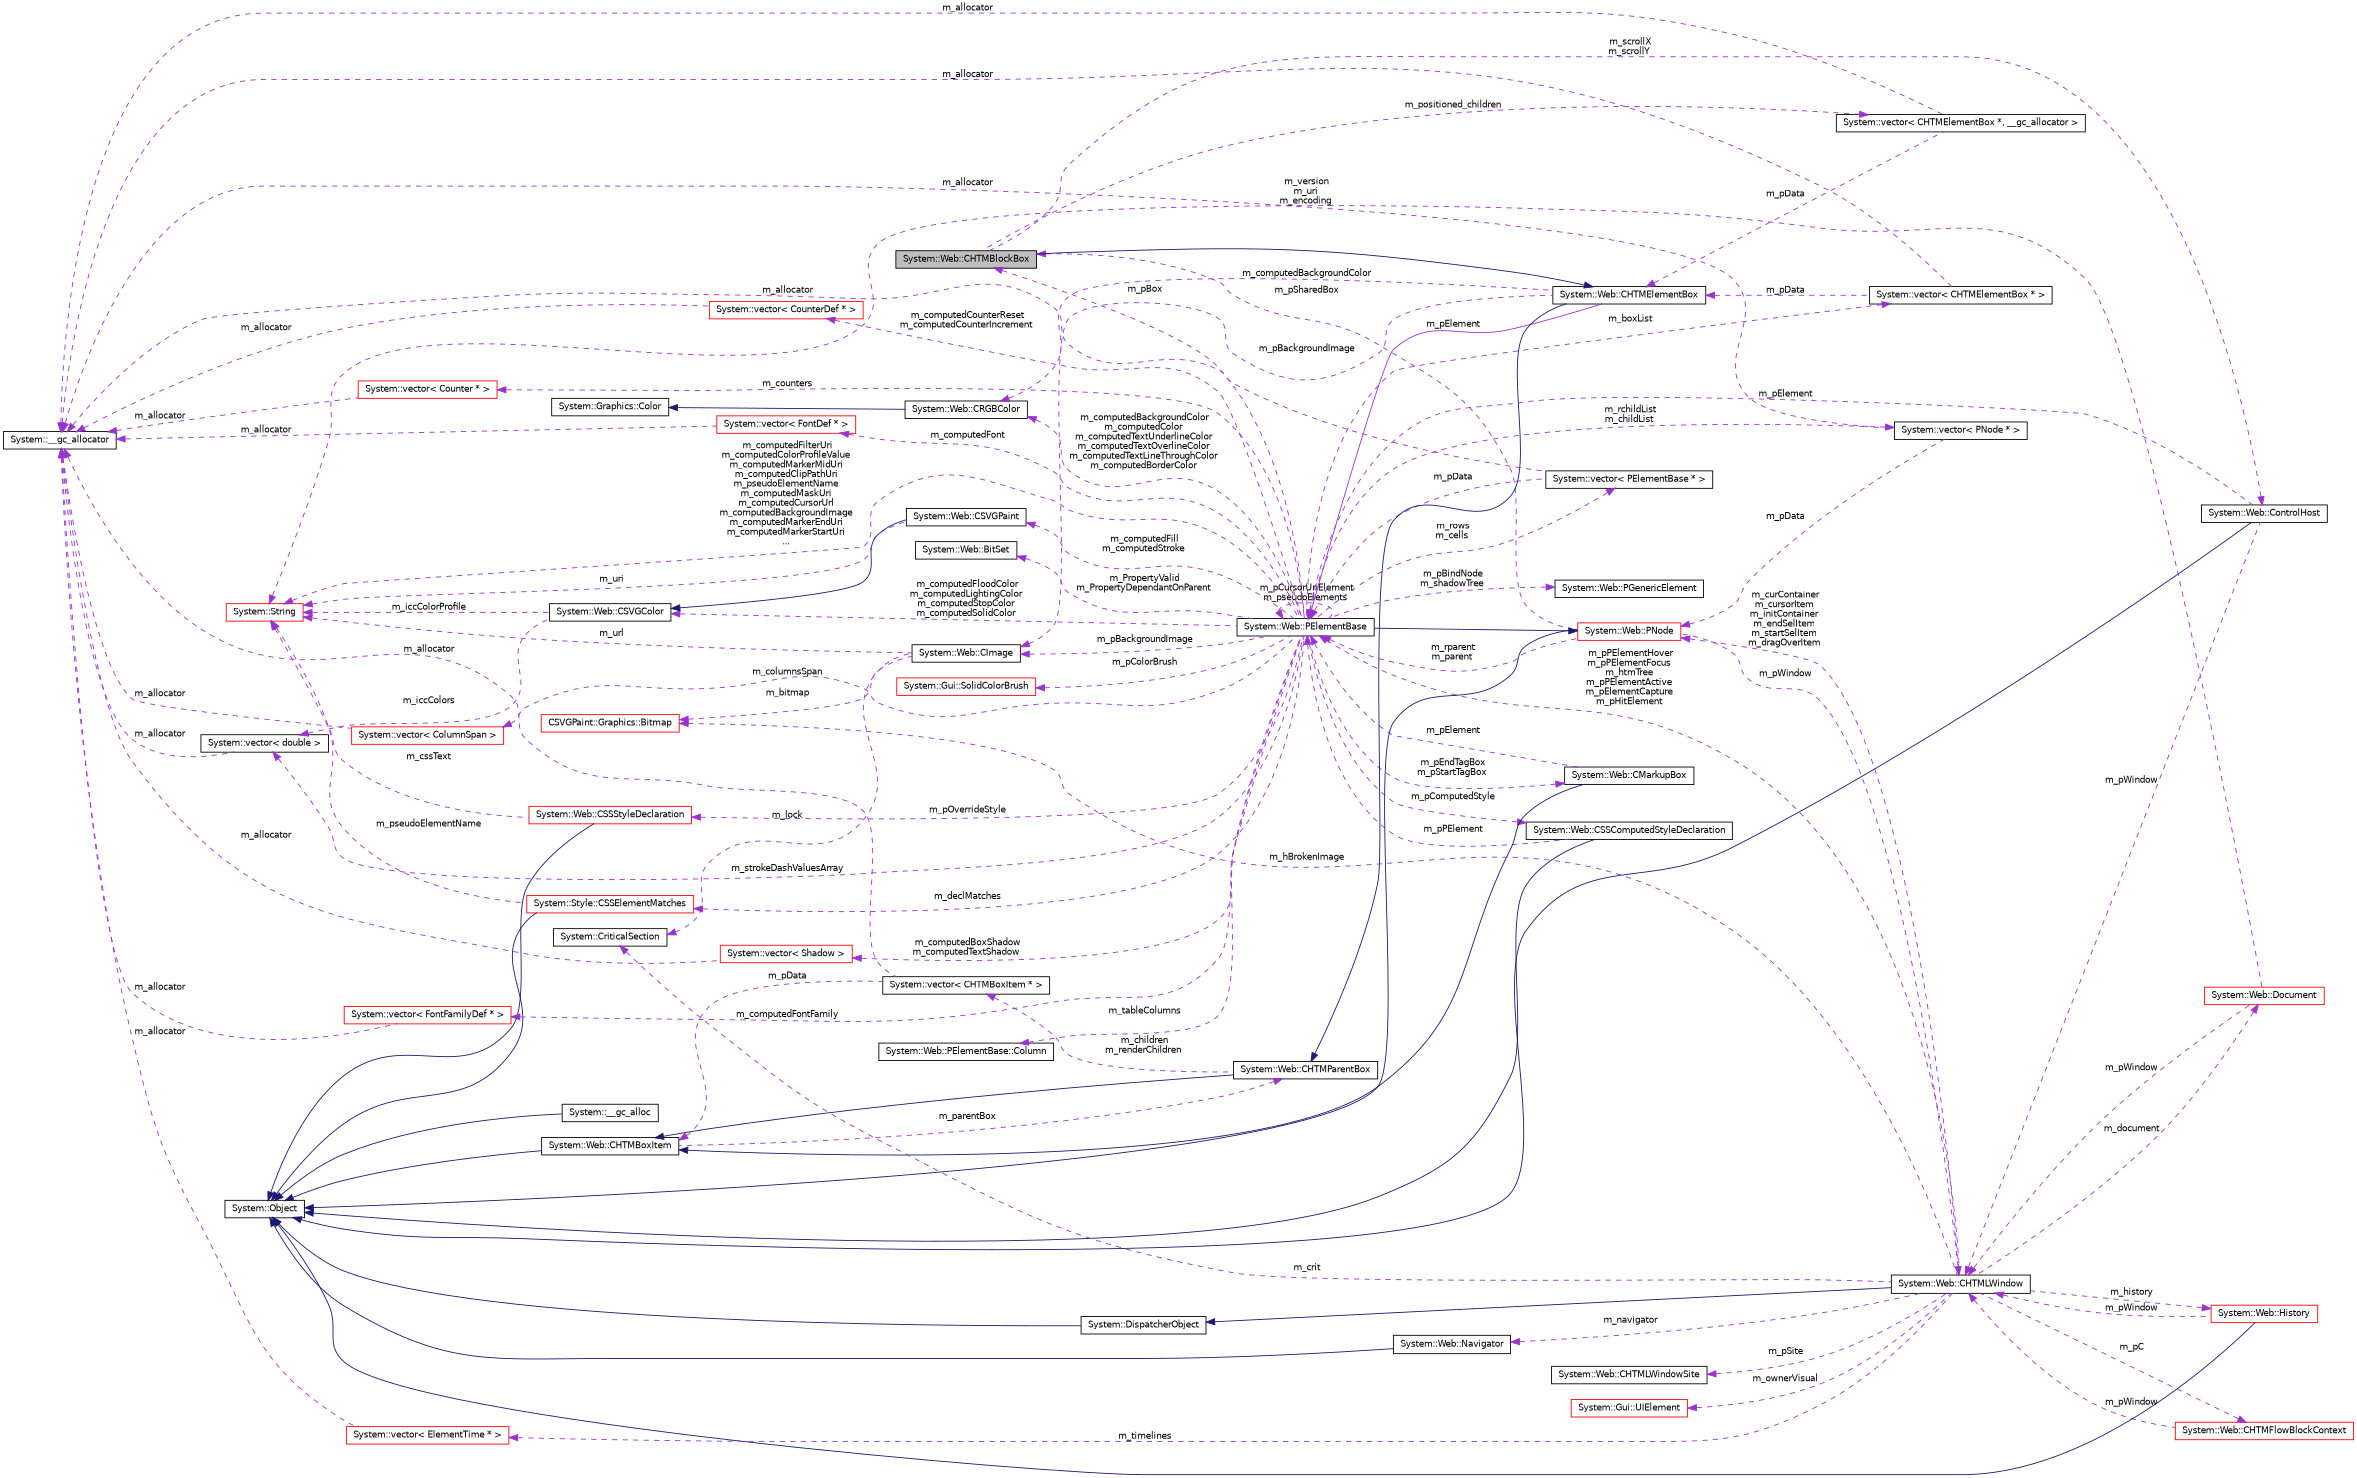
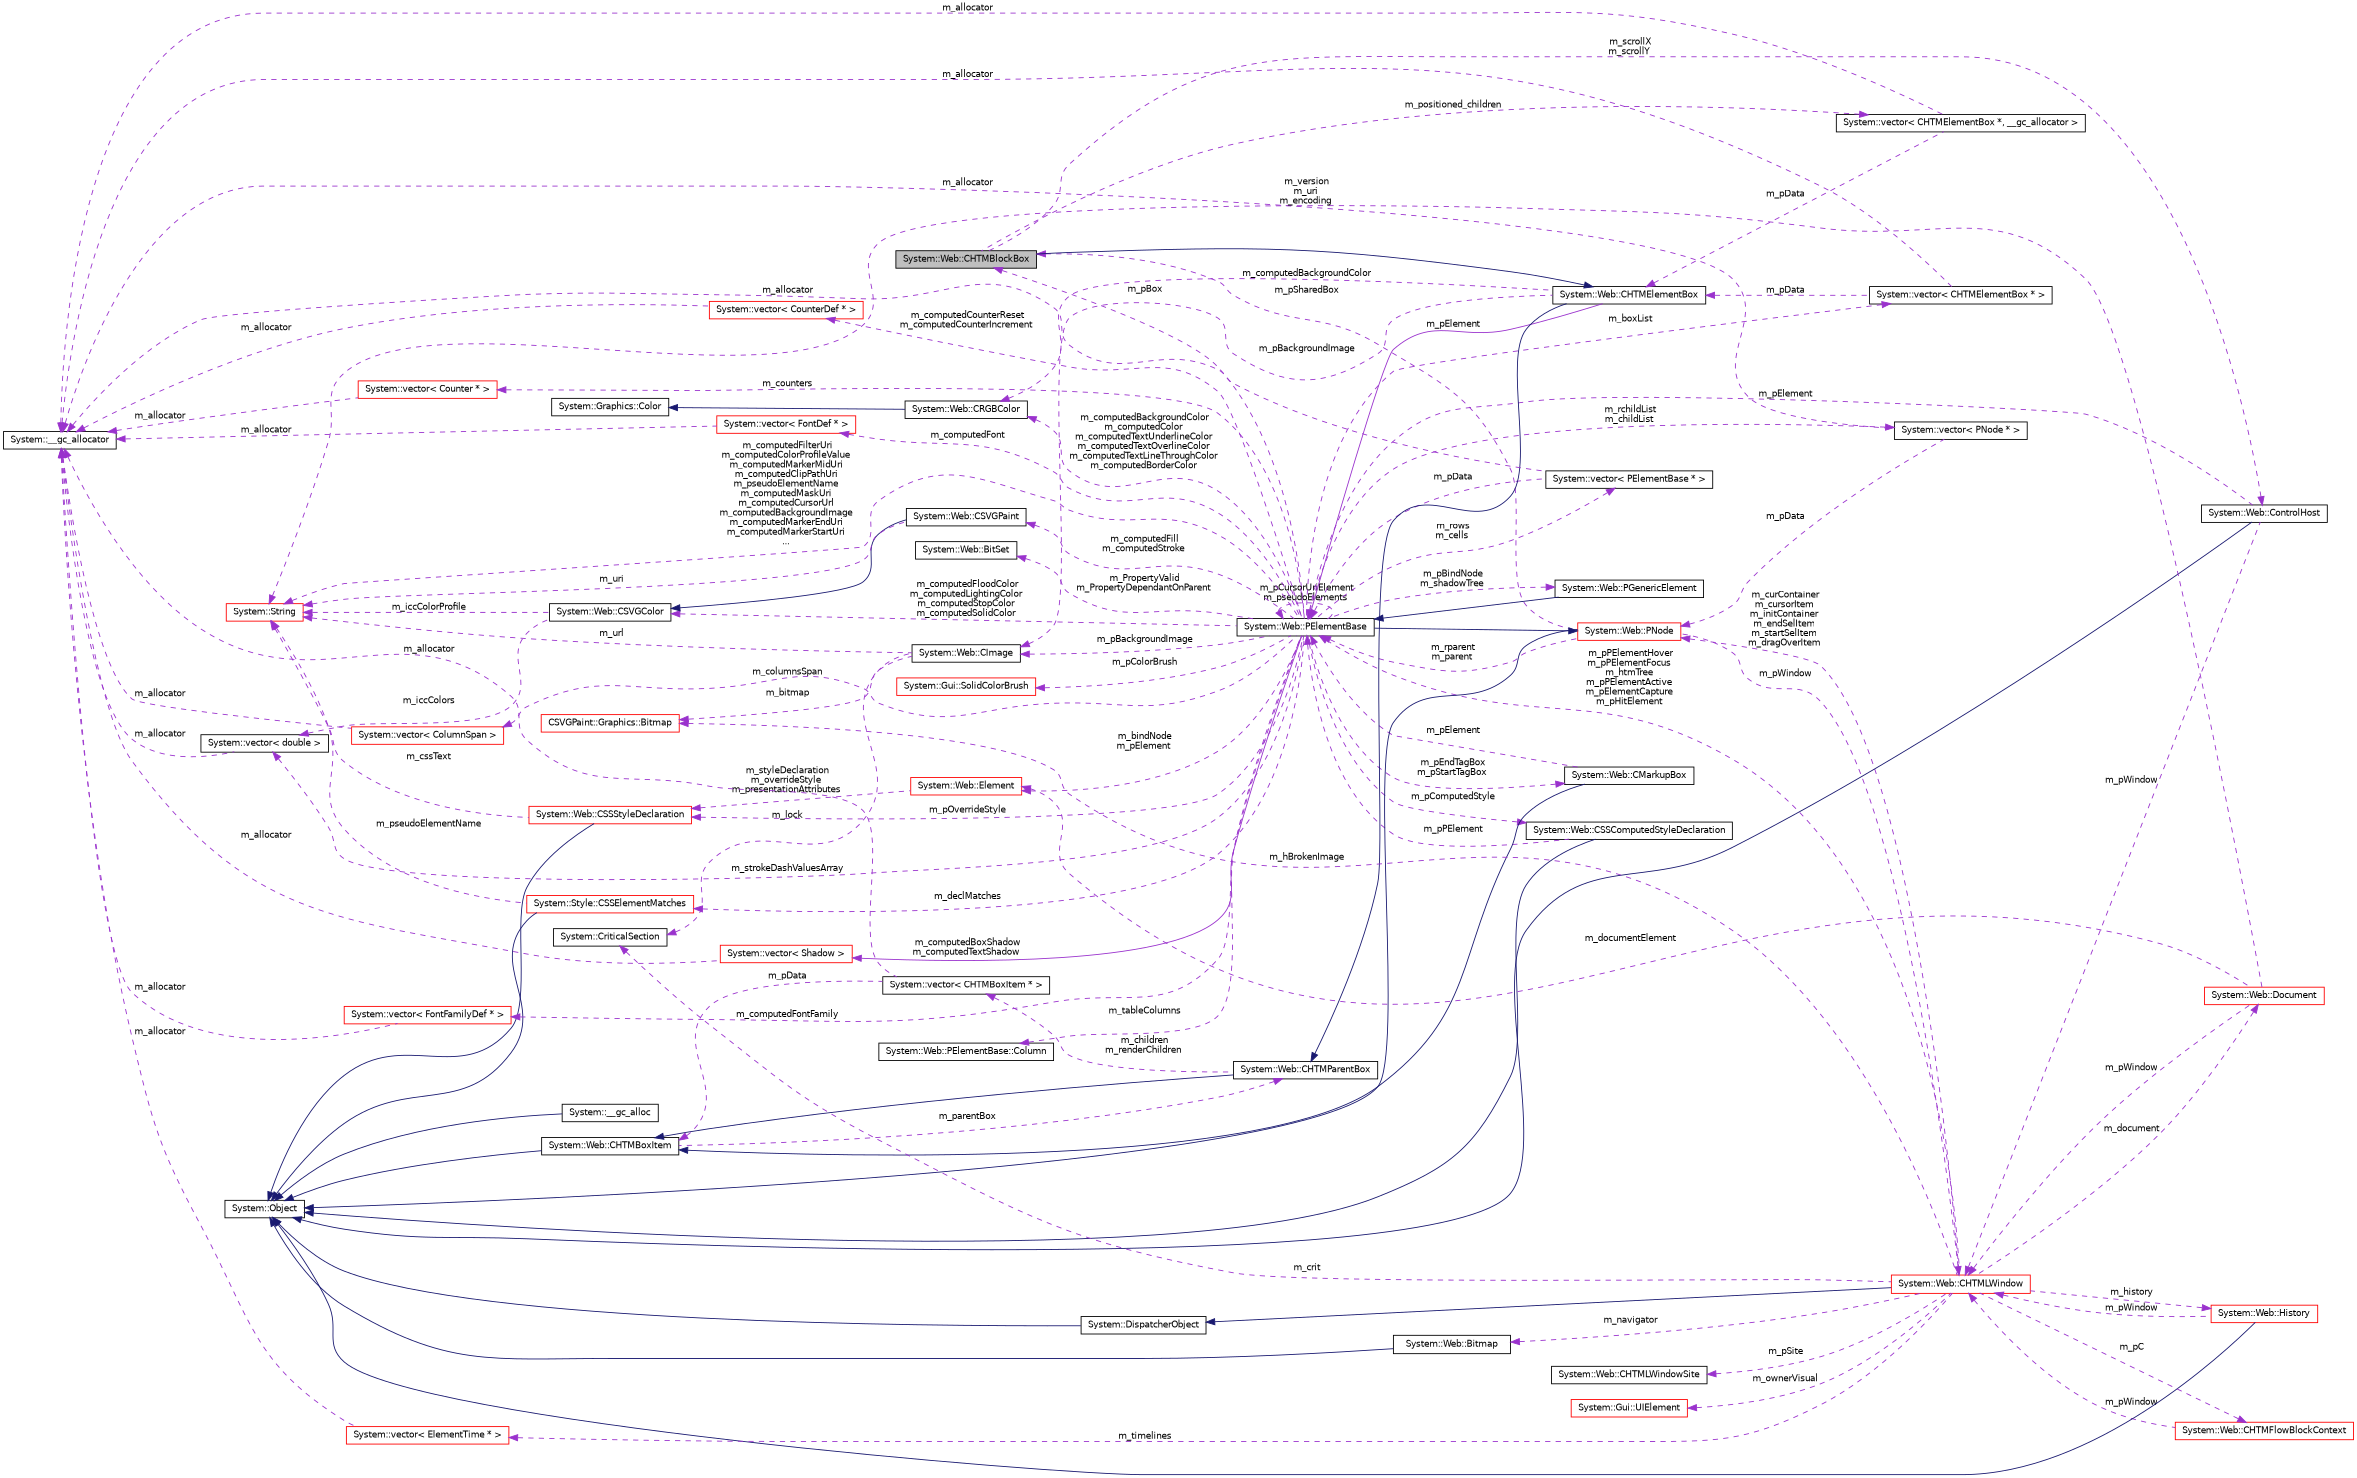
edge "System::Web::PGenericElement" -> "System::Web::PElementBase": added
node "System::Web::Element": added
edge "System::Web::PElementBase" -> "System::vector< Shadow >": style dashed -> solid
node "System::Web::CHTMLWindow": color black -> red
node "System::Web::Navigator": label "System::Web::Navigator" -> "System::Web::Bitmap"
